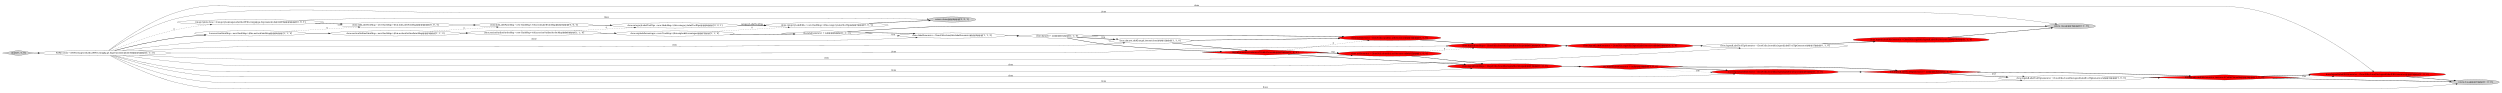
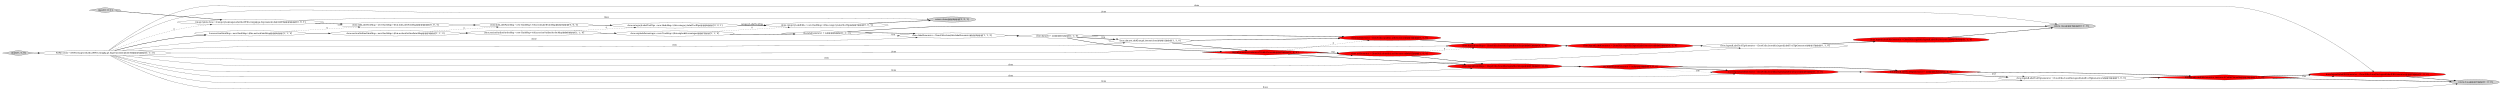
node "clone['0', '0', '1']": added
